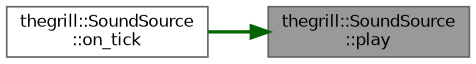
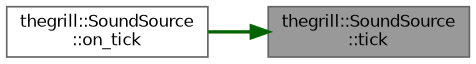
node "thegrill::SoundSource ::play": label "thegrill::SoundSource ::play" -> "thegrill::SoundSource ::tick"
